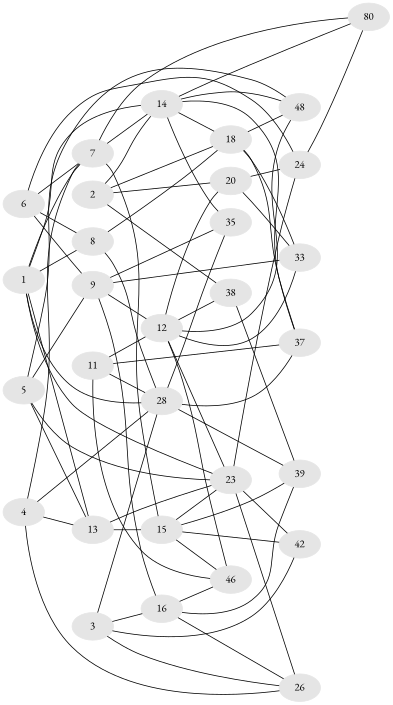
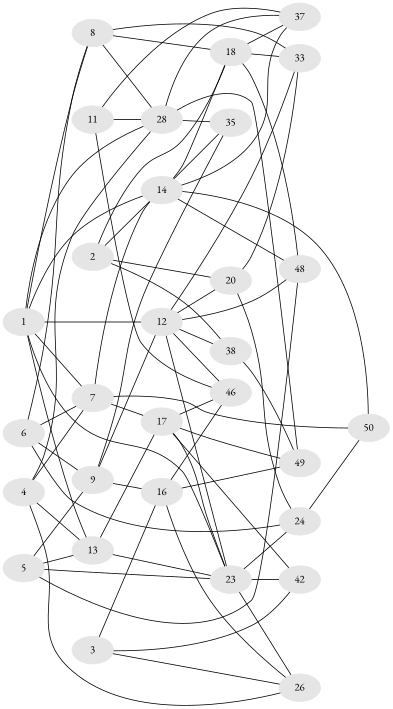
node "80": label "80" -> "50"
edge "33" -- "9": now "33" -- "8"
edge "12" -- "11": now "12" -- "1"
node "39": label "39" -> "49"
node "15": label "15" -> "17"
edge "28" -- "3": removed
